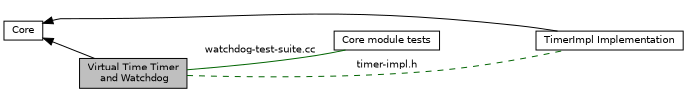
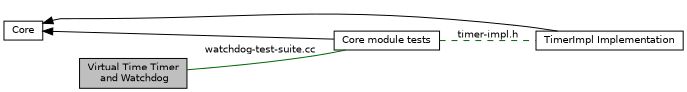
edge "Virtual Time Timer and Watchdog" -> "Core": now "Core module tests" -> "Core"
edge "TimerImpl Implementation" -- "Virtual Time Timer and Watchdog": now "TimerImpl Implementation" -- "Core module tests"
